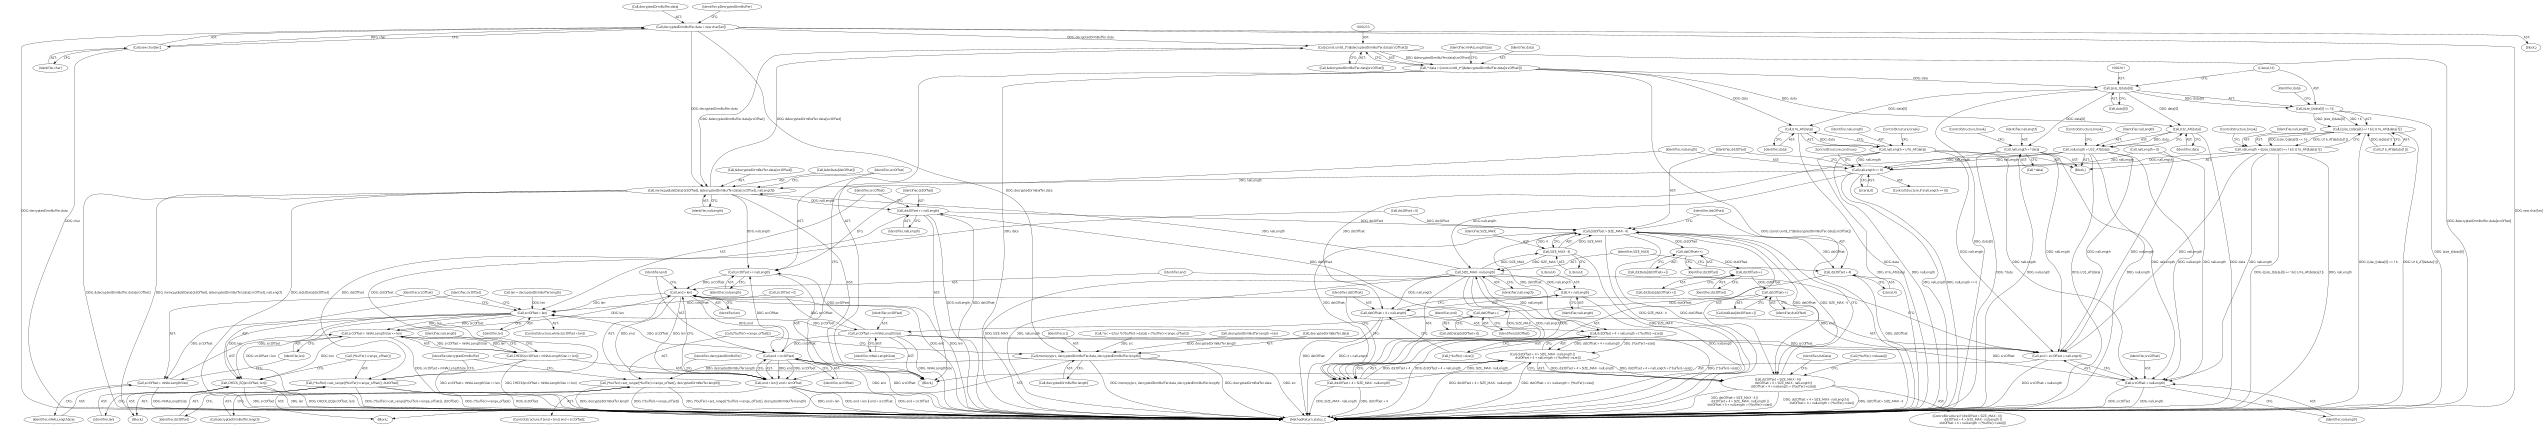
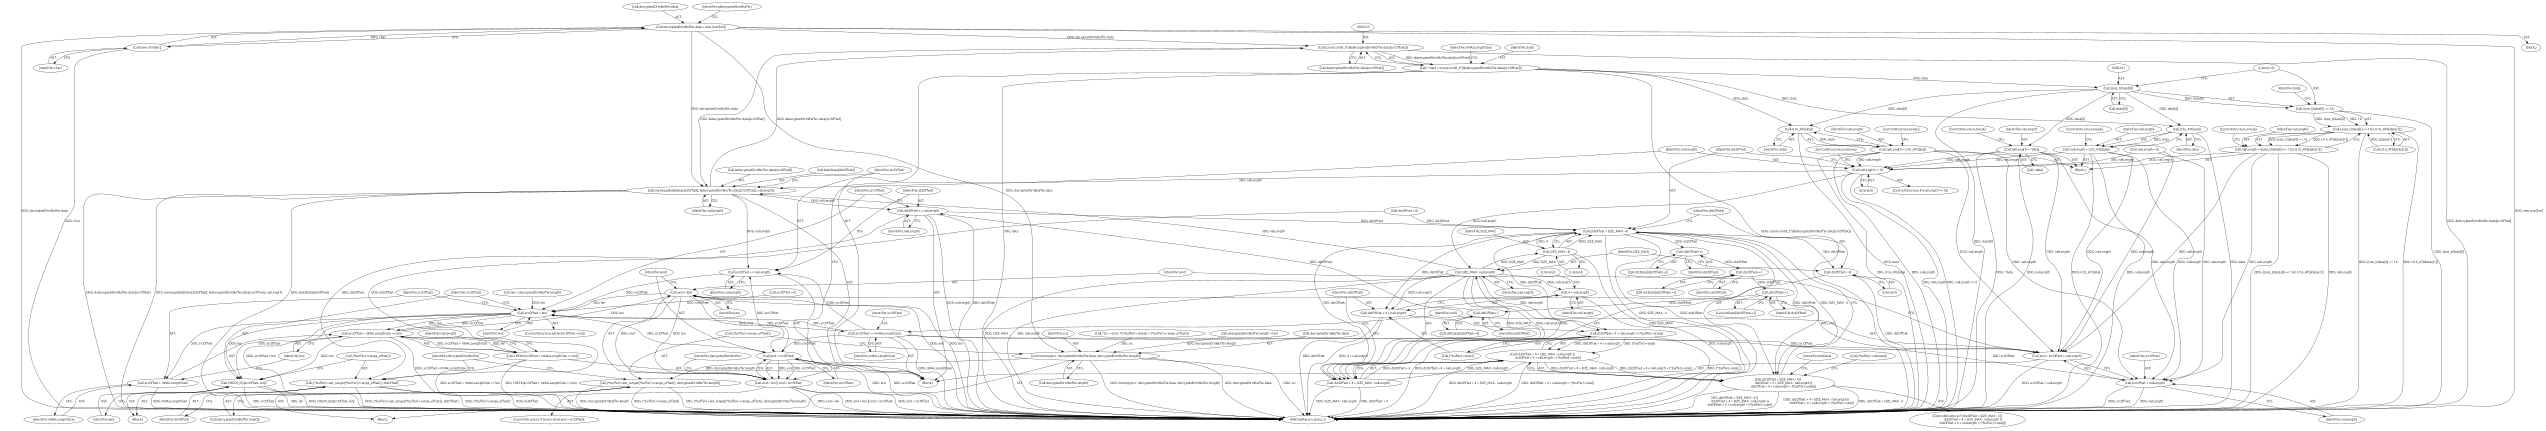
edge "(Call,nalLength = U32_AT(data))" -> "(Call,dstOffset + 4 + nalLength)": now "(Call,dstOffset > SIZE_MAX - 4)" -> "(Call,dstOffset + 4 + nalLength)"
edge "(Call,srcOffset += nalLength)" -> "(Call,end > len)": now "(Call,srcOffset += nalLength)" -> "(Call,srcOffset < len)"
edge "(Call,srcOffset = 0)" -> "(Call,srcOffset += mNALLengthSize)": now "(Call,srcOffset < len)" -> "(Call,srcOffset += mNALLengthSize)"
edge "(Call,end > len || end < srcOffset)" -> "(Call,end > len)": removed, label "CFG:"
